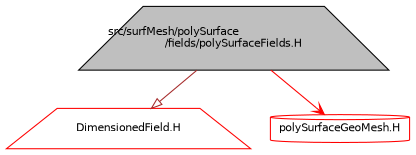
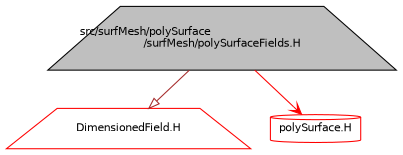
node "src/surfMesh/polySurface /fields/polySurfaceFields.H": label "src/surfMesh/polySurface /fields/polySurfaceFields.H" -> "src/surfMesh/polySurface /surfMesh/polySurfaceFields.H"
node "polySurfaceGeoMesh.H": label "polySurfaceGeoMesh.H" -> "polySurface.H"
